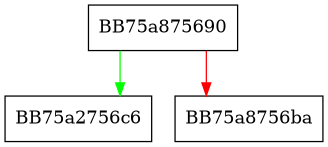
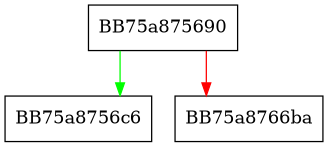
node "BB75a2756c6": label "BB75a2756c6" -> "BB75a8756c6"
node "BB75a8756ba": label "BB75a8756ba" -> "BB75a8766ba"
